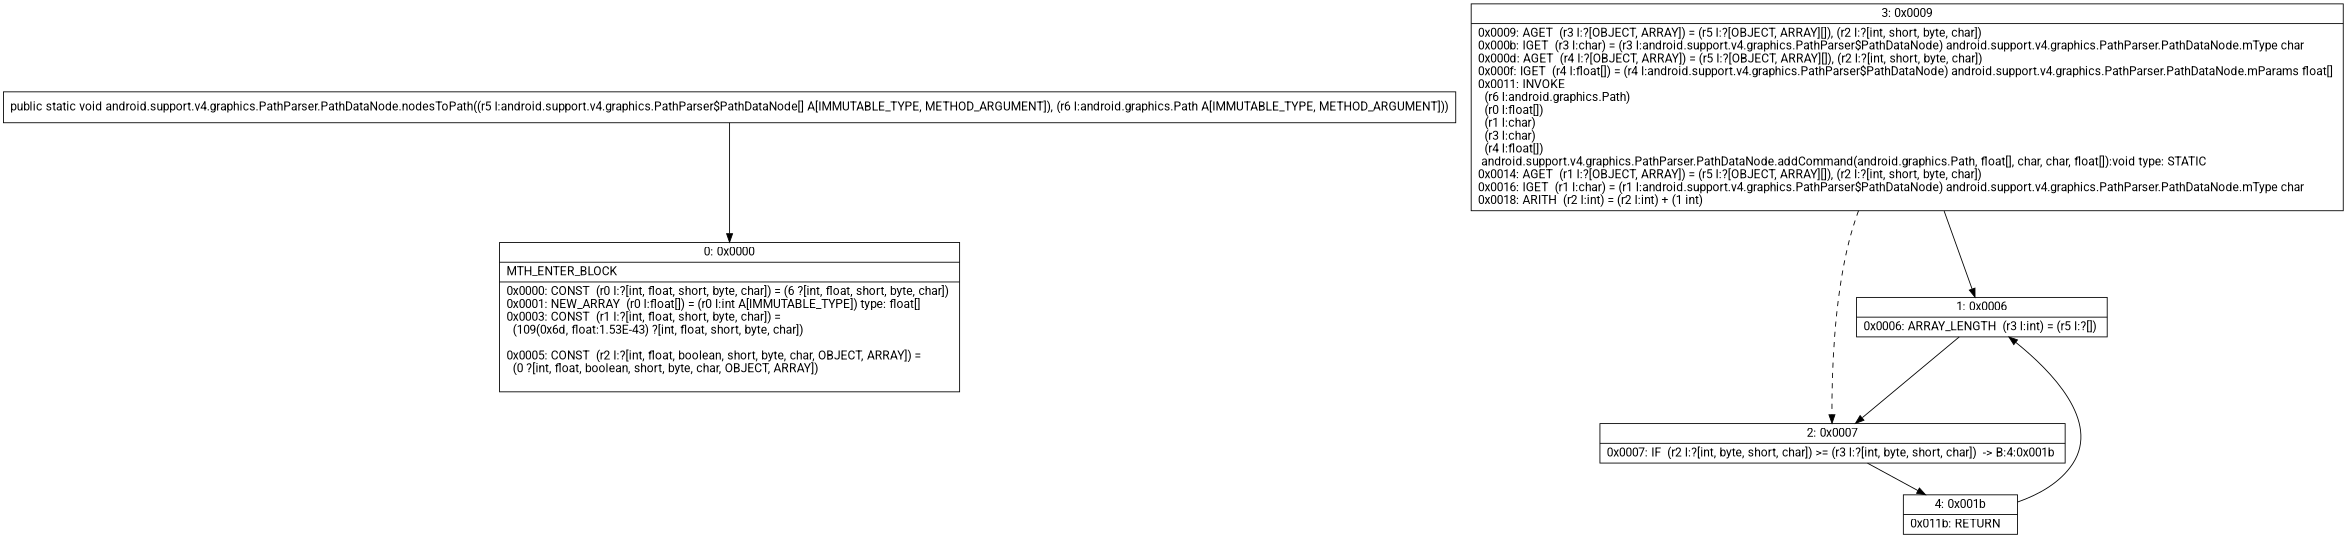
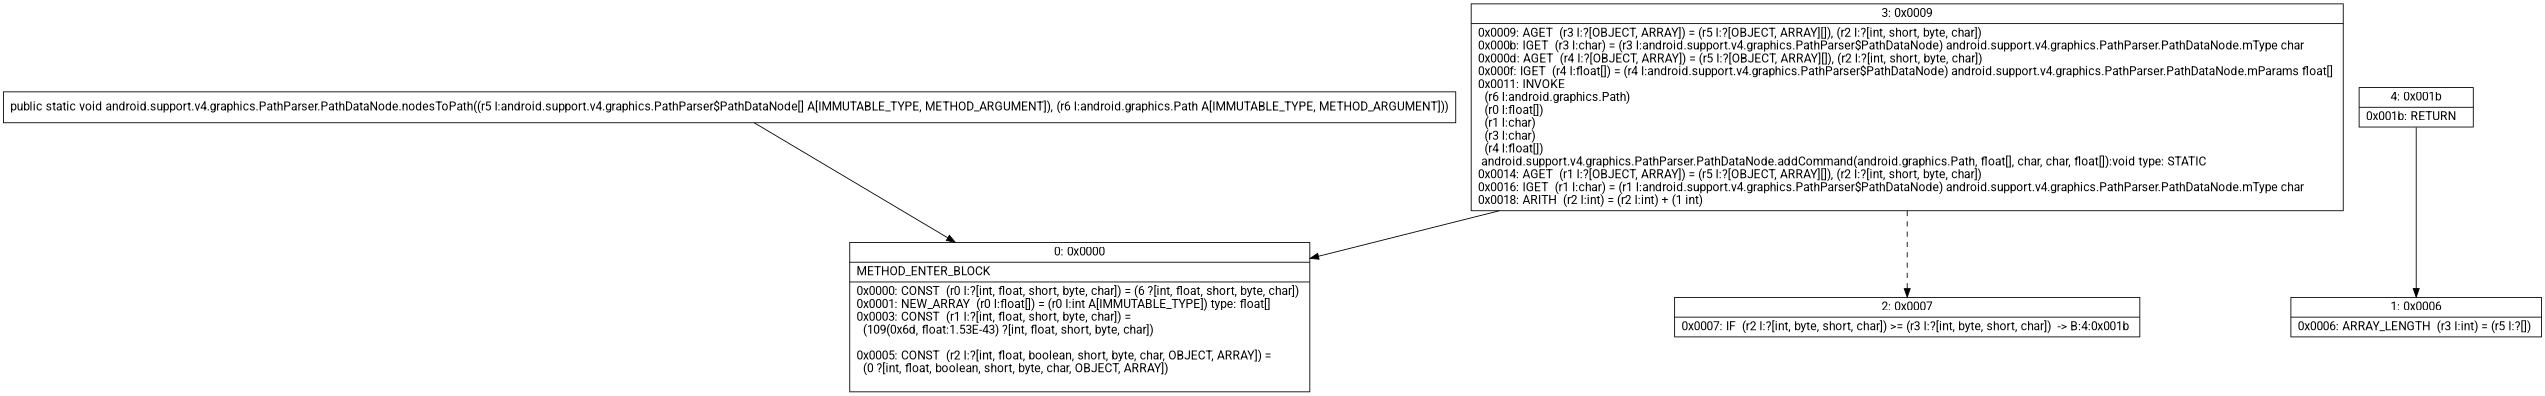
edge "3: 0x0009" -> "1: 0x0006": now "3: 0x0009" -> "0: 0x0000"
node "0: 0x0000": text "MTH_ENTER_BLOCK" -> "METHOD_ENTER_BLOCK"
edge "1: 0x0006" -> "2: 0x0007": removed
edge "2: 0x0007" -> "4: 0x001b": removed
node "4: 0x001b": text "0x011b: RETURN" -> "0x001b: RETURN"
